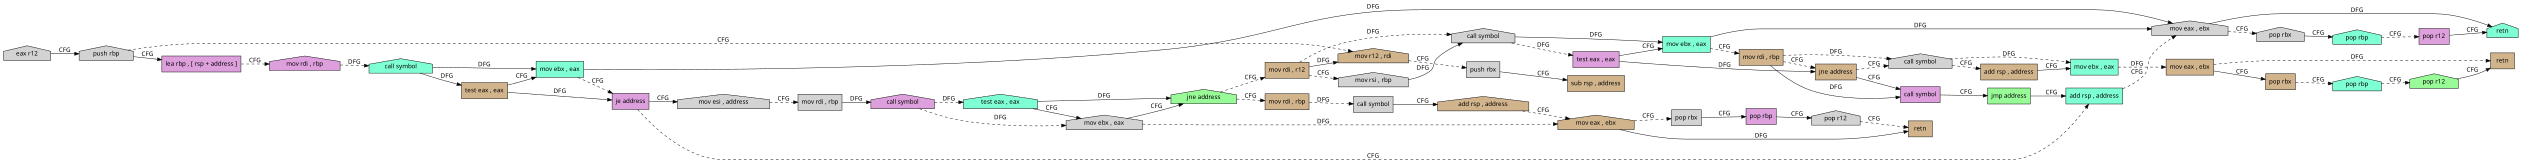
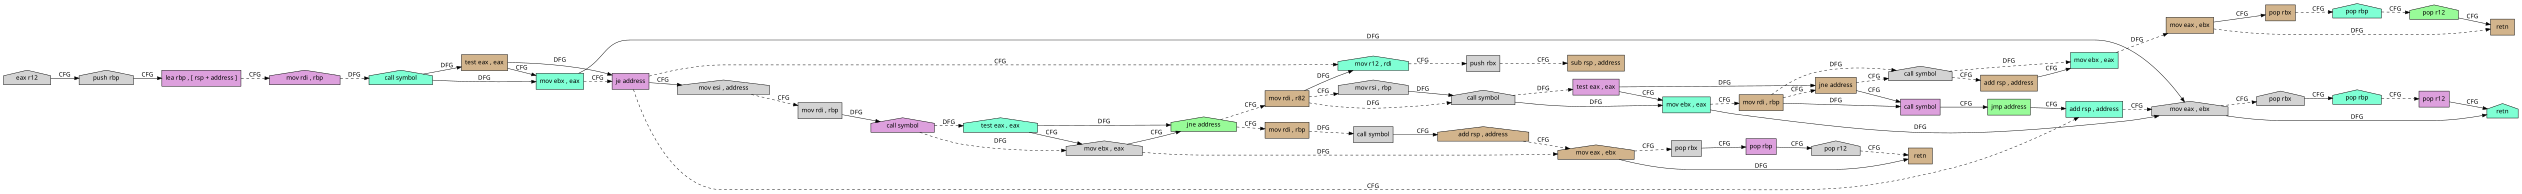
edge "push rbp" -> "mov r12 , rdi": now "je address" -> "mov r12 , rdi"
node "mov r12 , rdi": fillcolor tan -> aquamarine
node "mov rdi , r12": label "mov rdi , r12" -> "mov rdi , r82"
edge "push rbx" -> "sub rsp , address": style solid -> dashed
